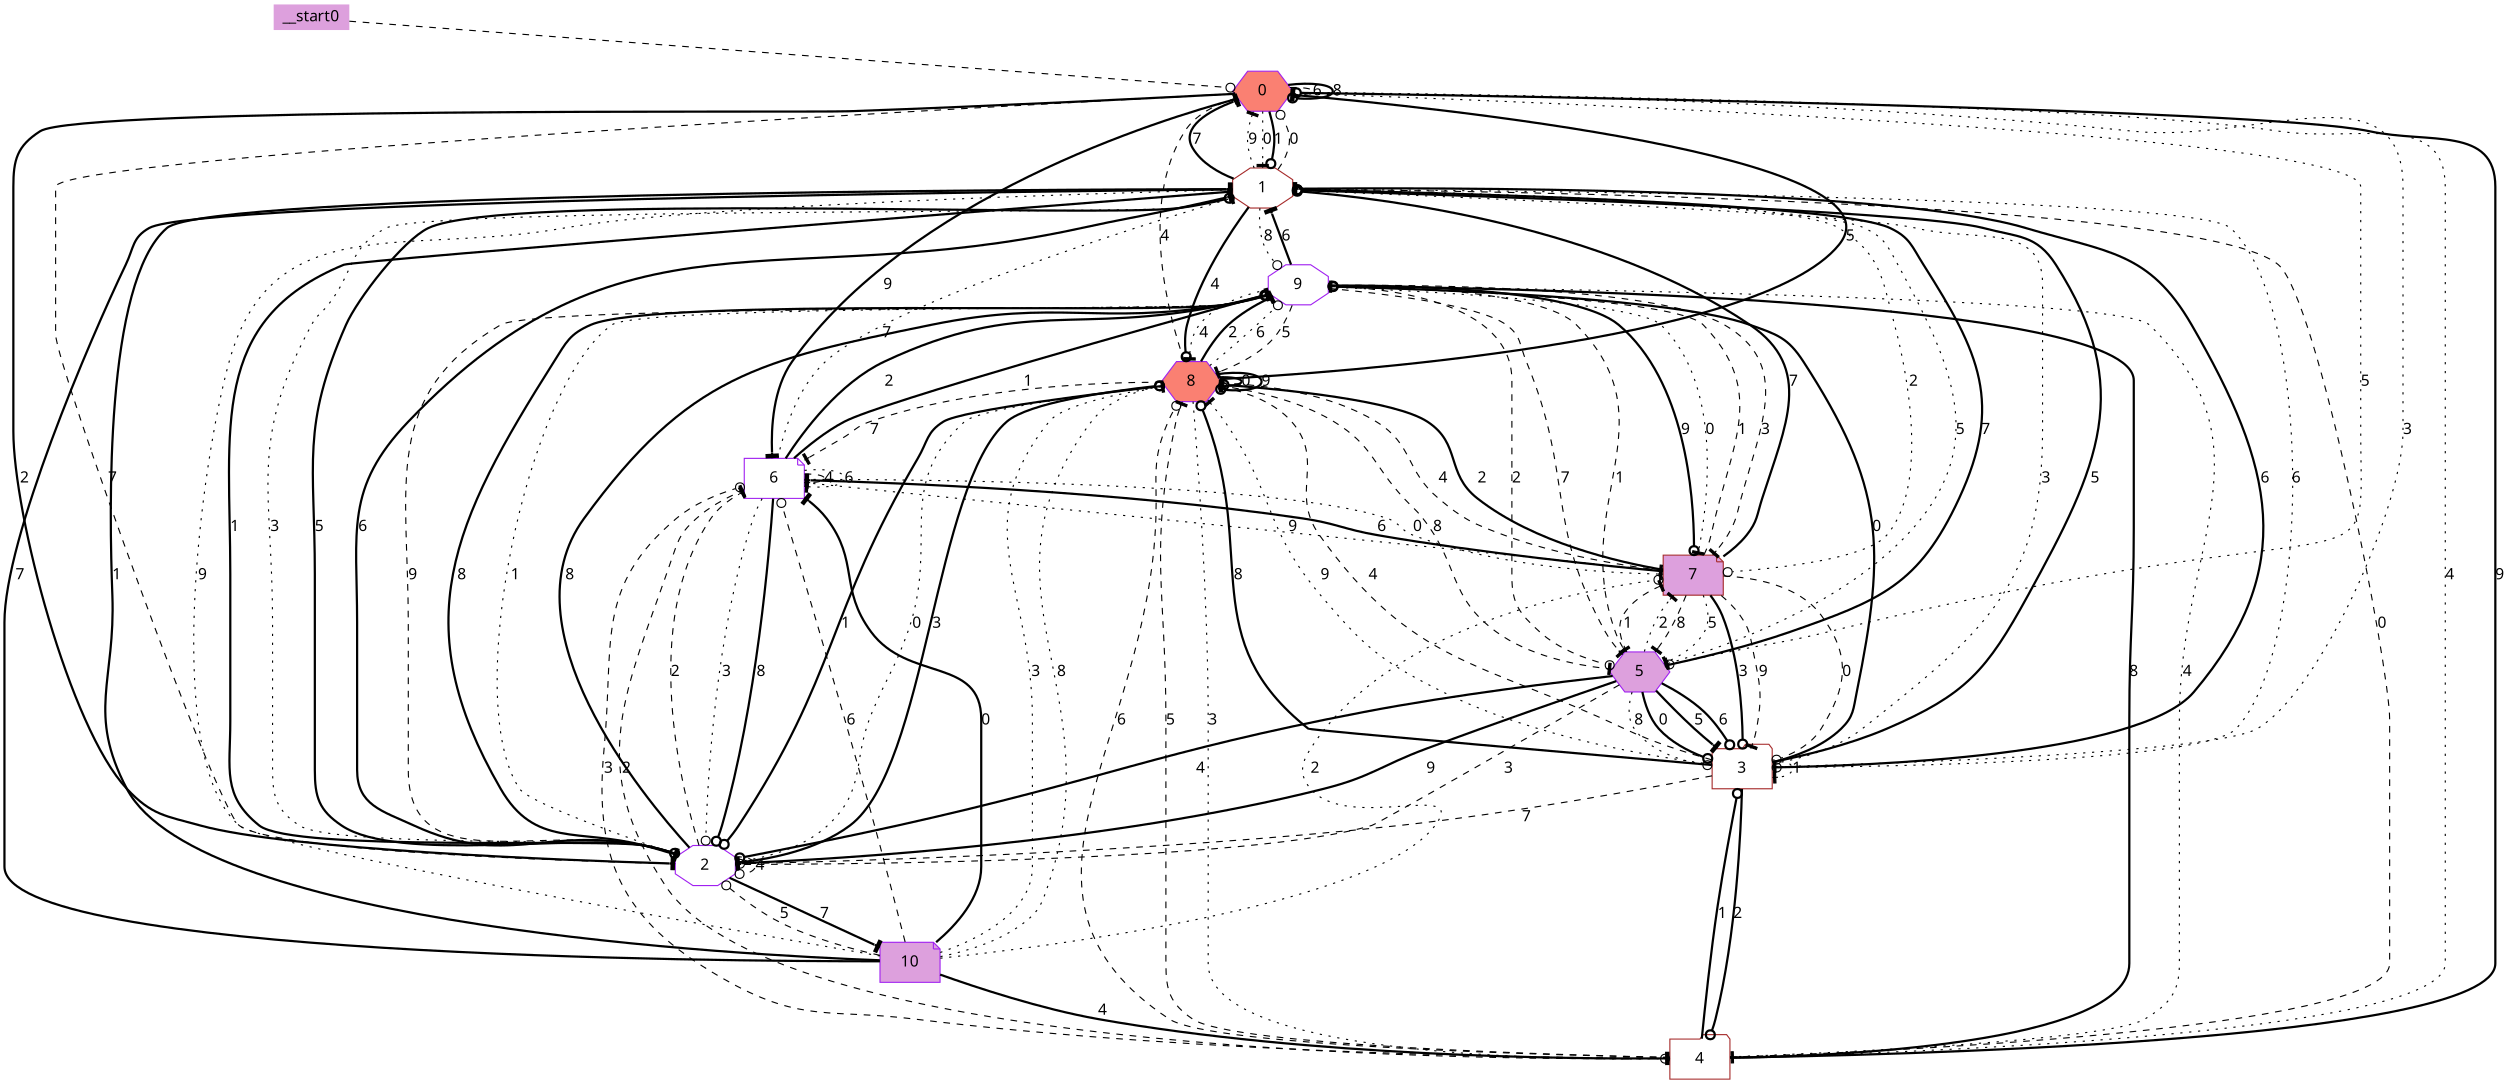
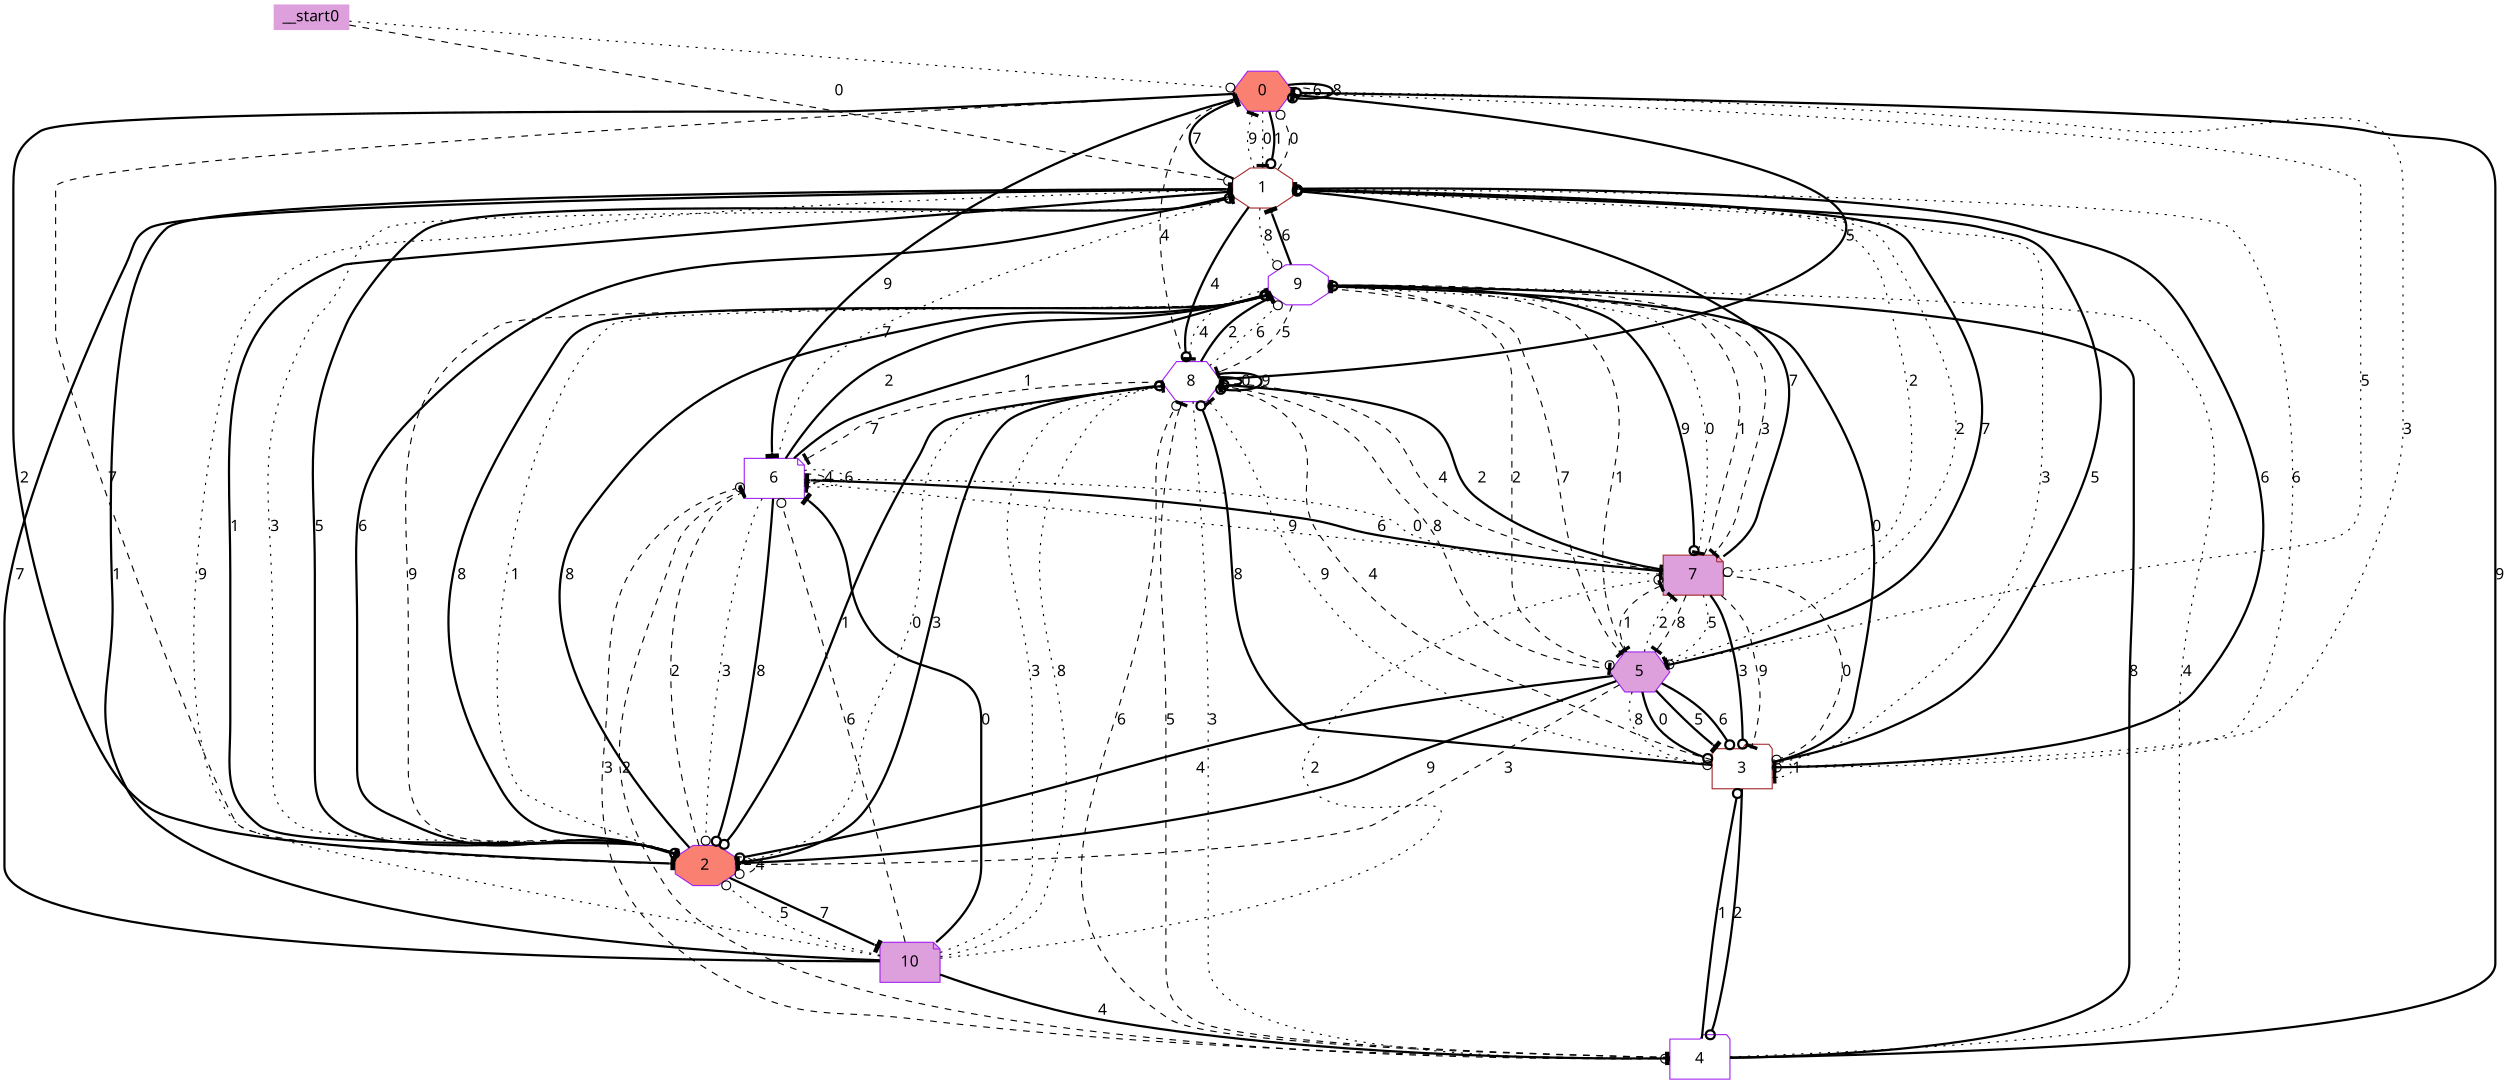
edge "__start0" -> "0": style dashed -> dotted
edge "0" -> "4": removed, label "4"
edge "3" -> "9": arrowhead odot -> tee
node "8": fillcolor salmon -> white
edge "1" -> "5": label "5" -> "2"
edge "4" -> "1": now "__start0" -> "1"
edge "3" -> "2": removed, label "7"
node "2": fillcolor white -> salmon
edge "10" -> "2": style dashed -> dotted
node "4": color brown -> purple
